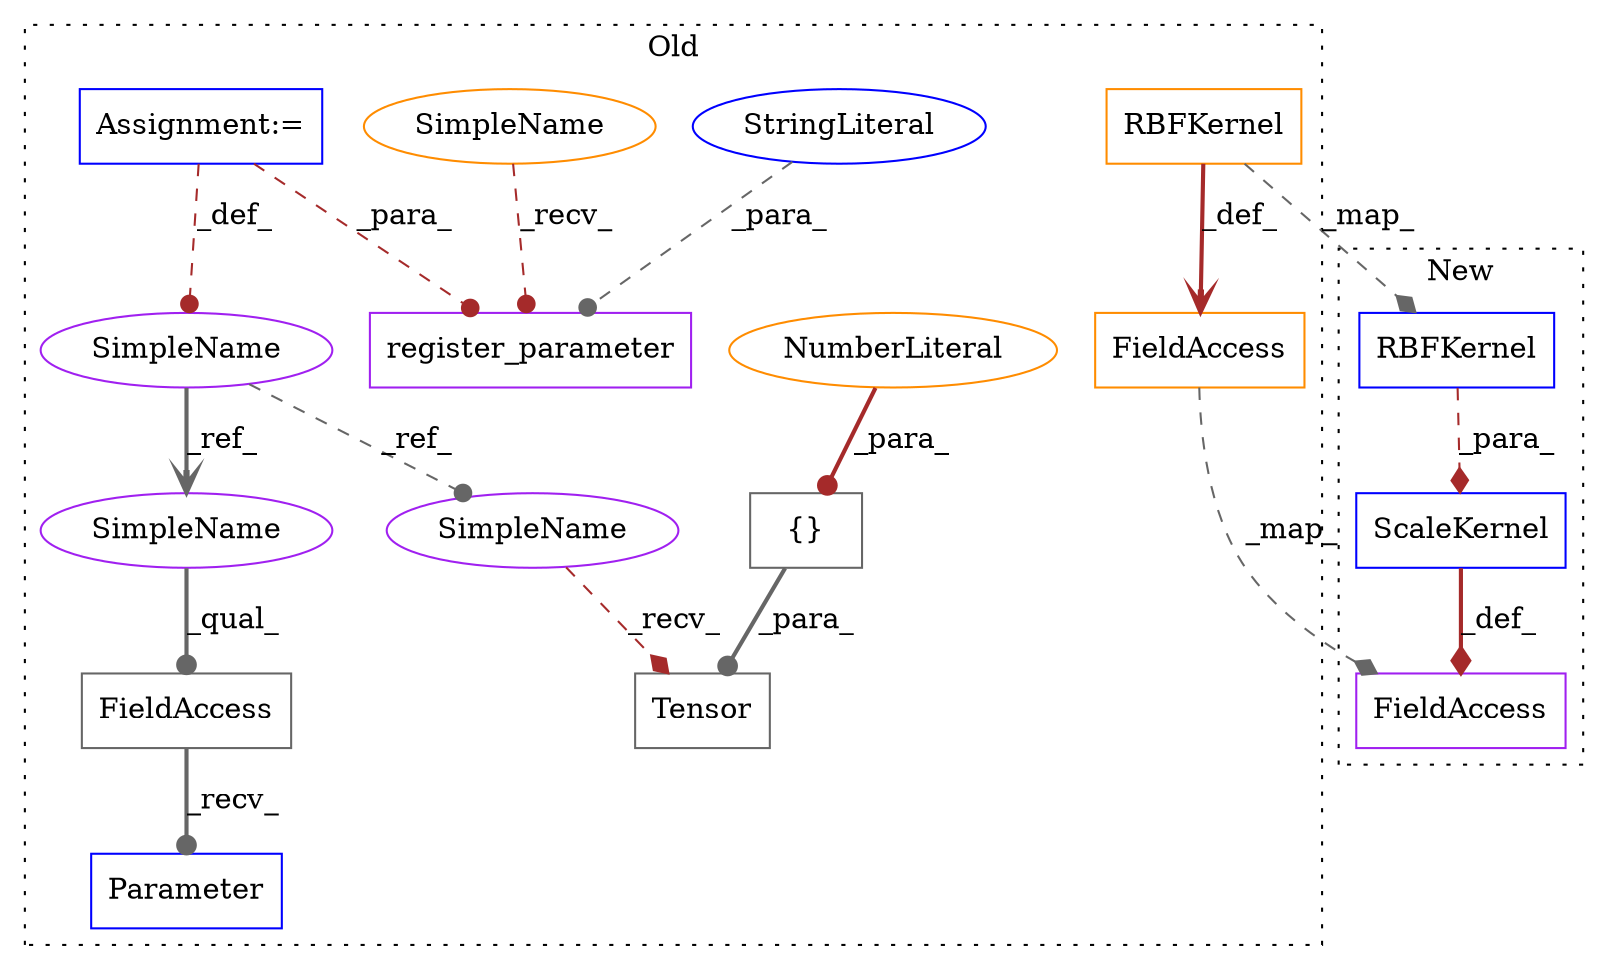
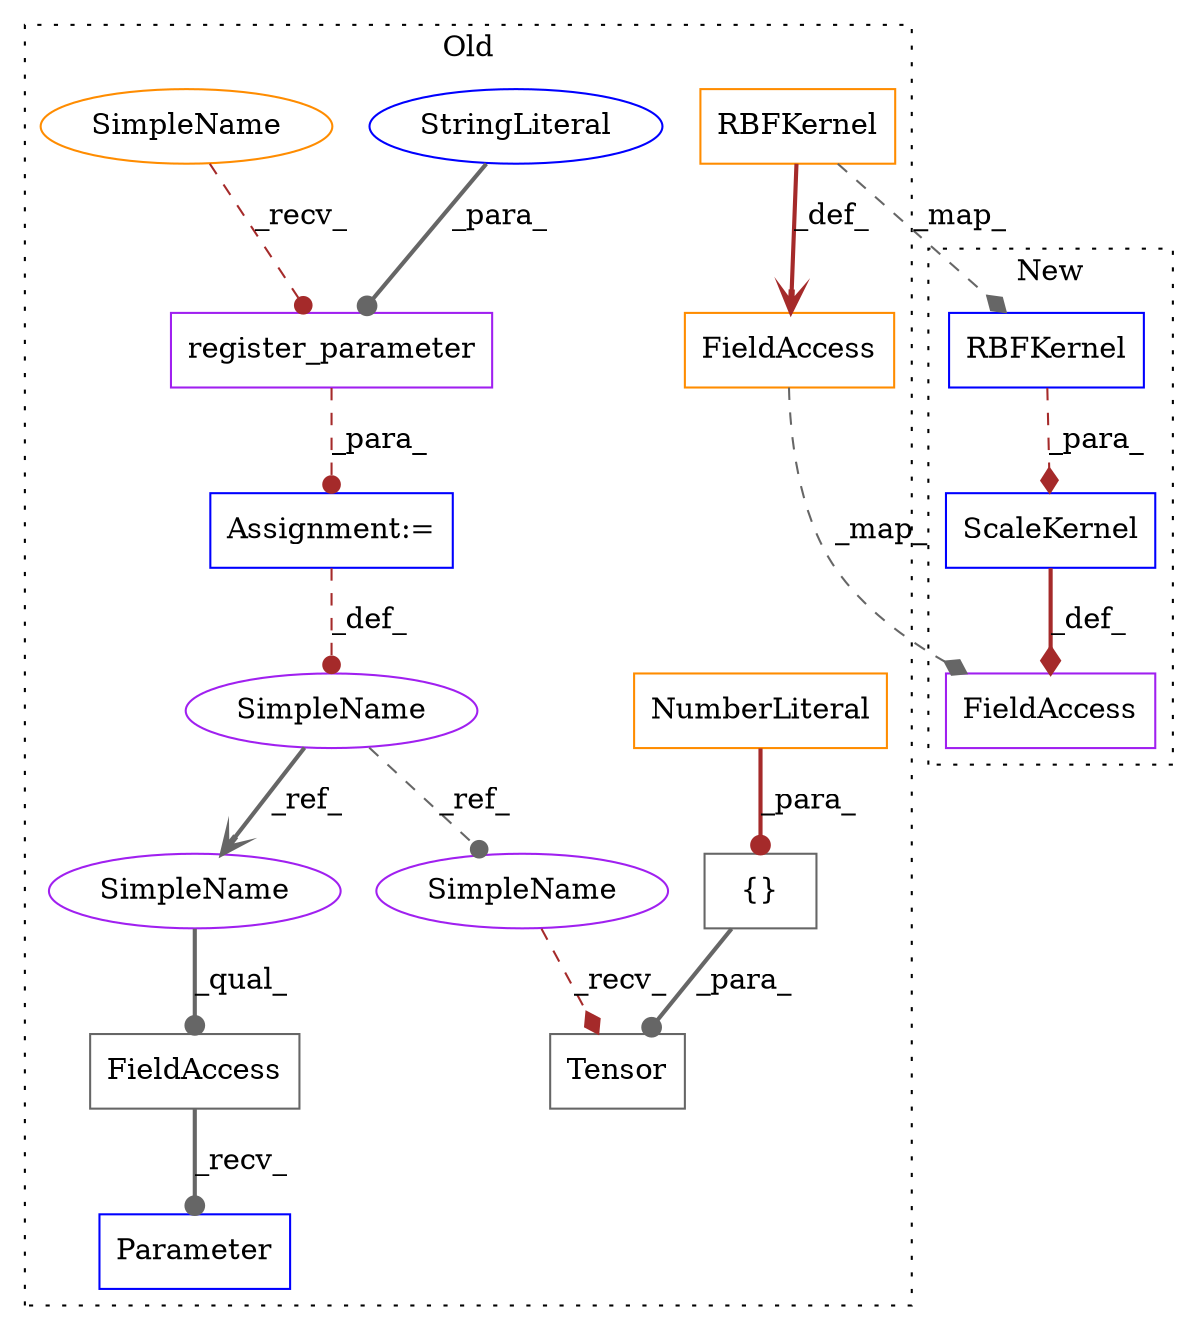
edge "StringLiteral" -> "register_parameter": style dashed -> bold
edge "Assignment:=" -> "register_parameter": reversed
node "NumberLiteral": shape ellipse -> box
